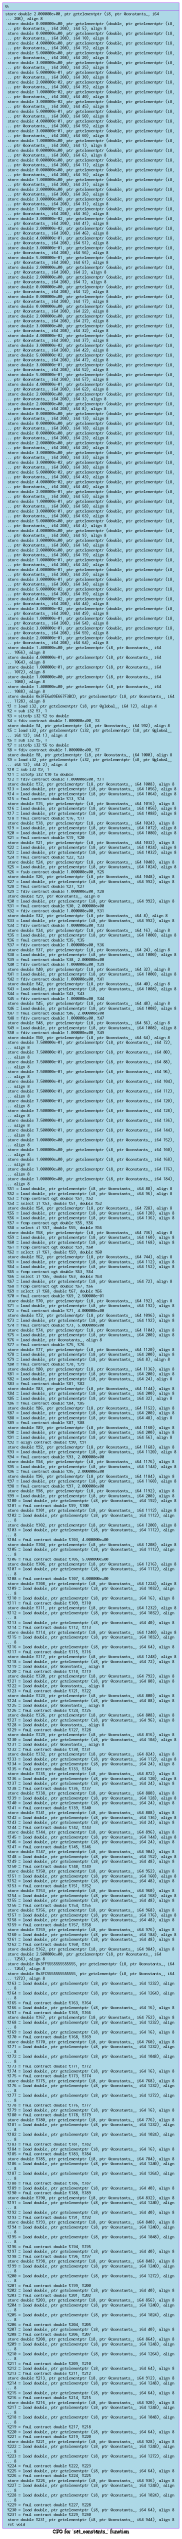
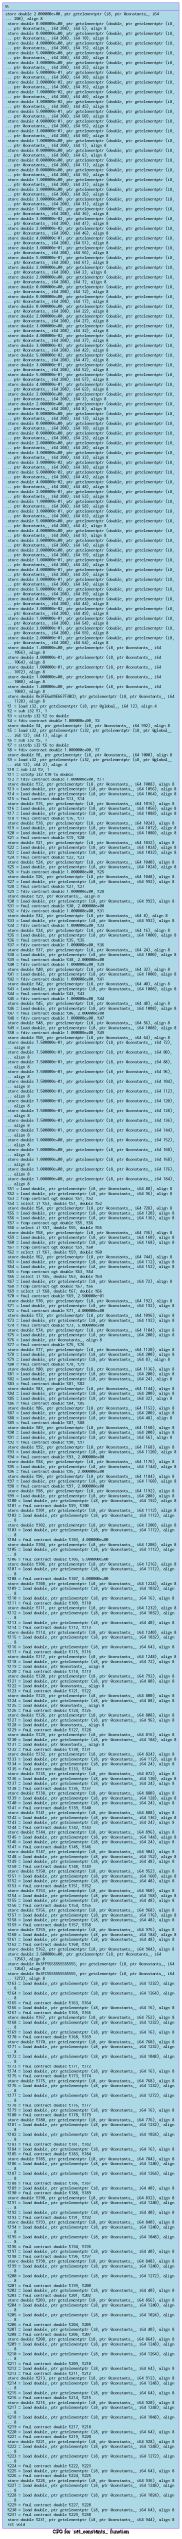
node "0:": text "%92 = align contract double %90, %91" -> "%92 = fmul contract double %90, %91"
